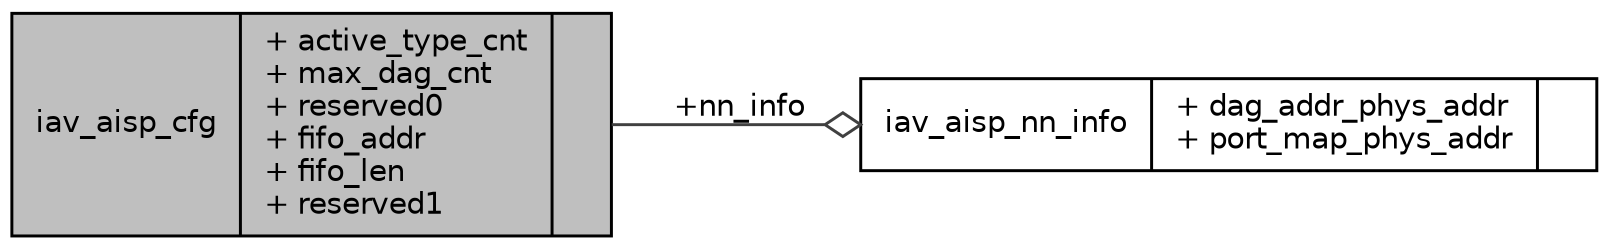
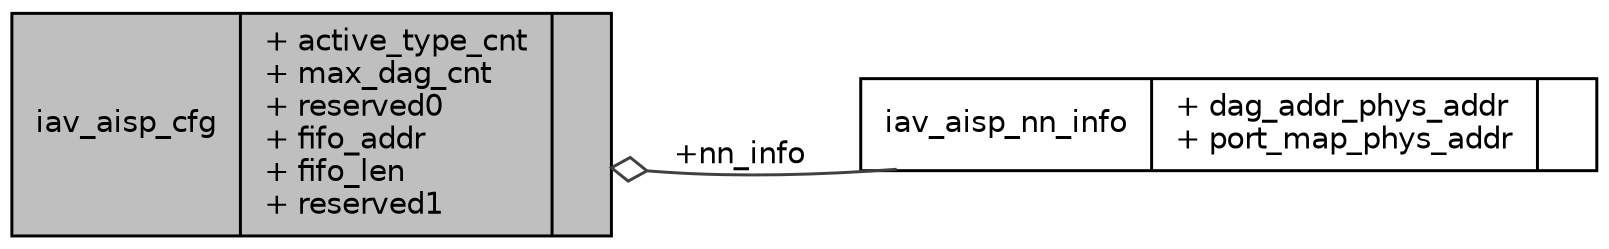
edge "iav_aisp_cfg" -> "iav_aisp_nn_info": reversed
